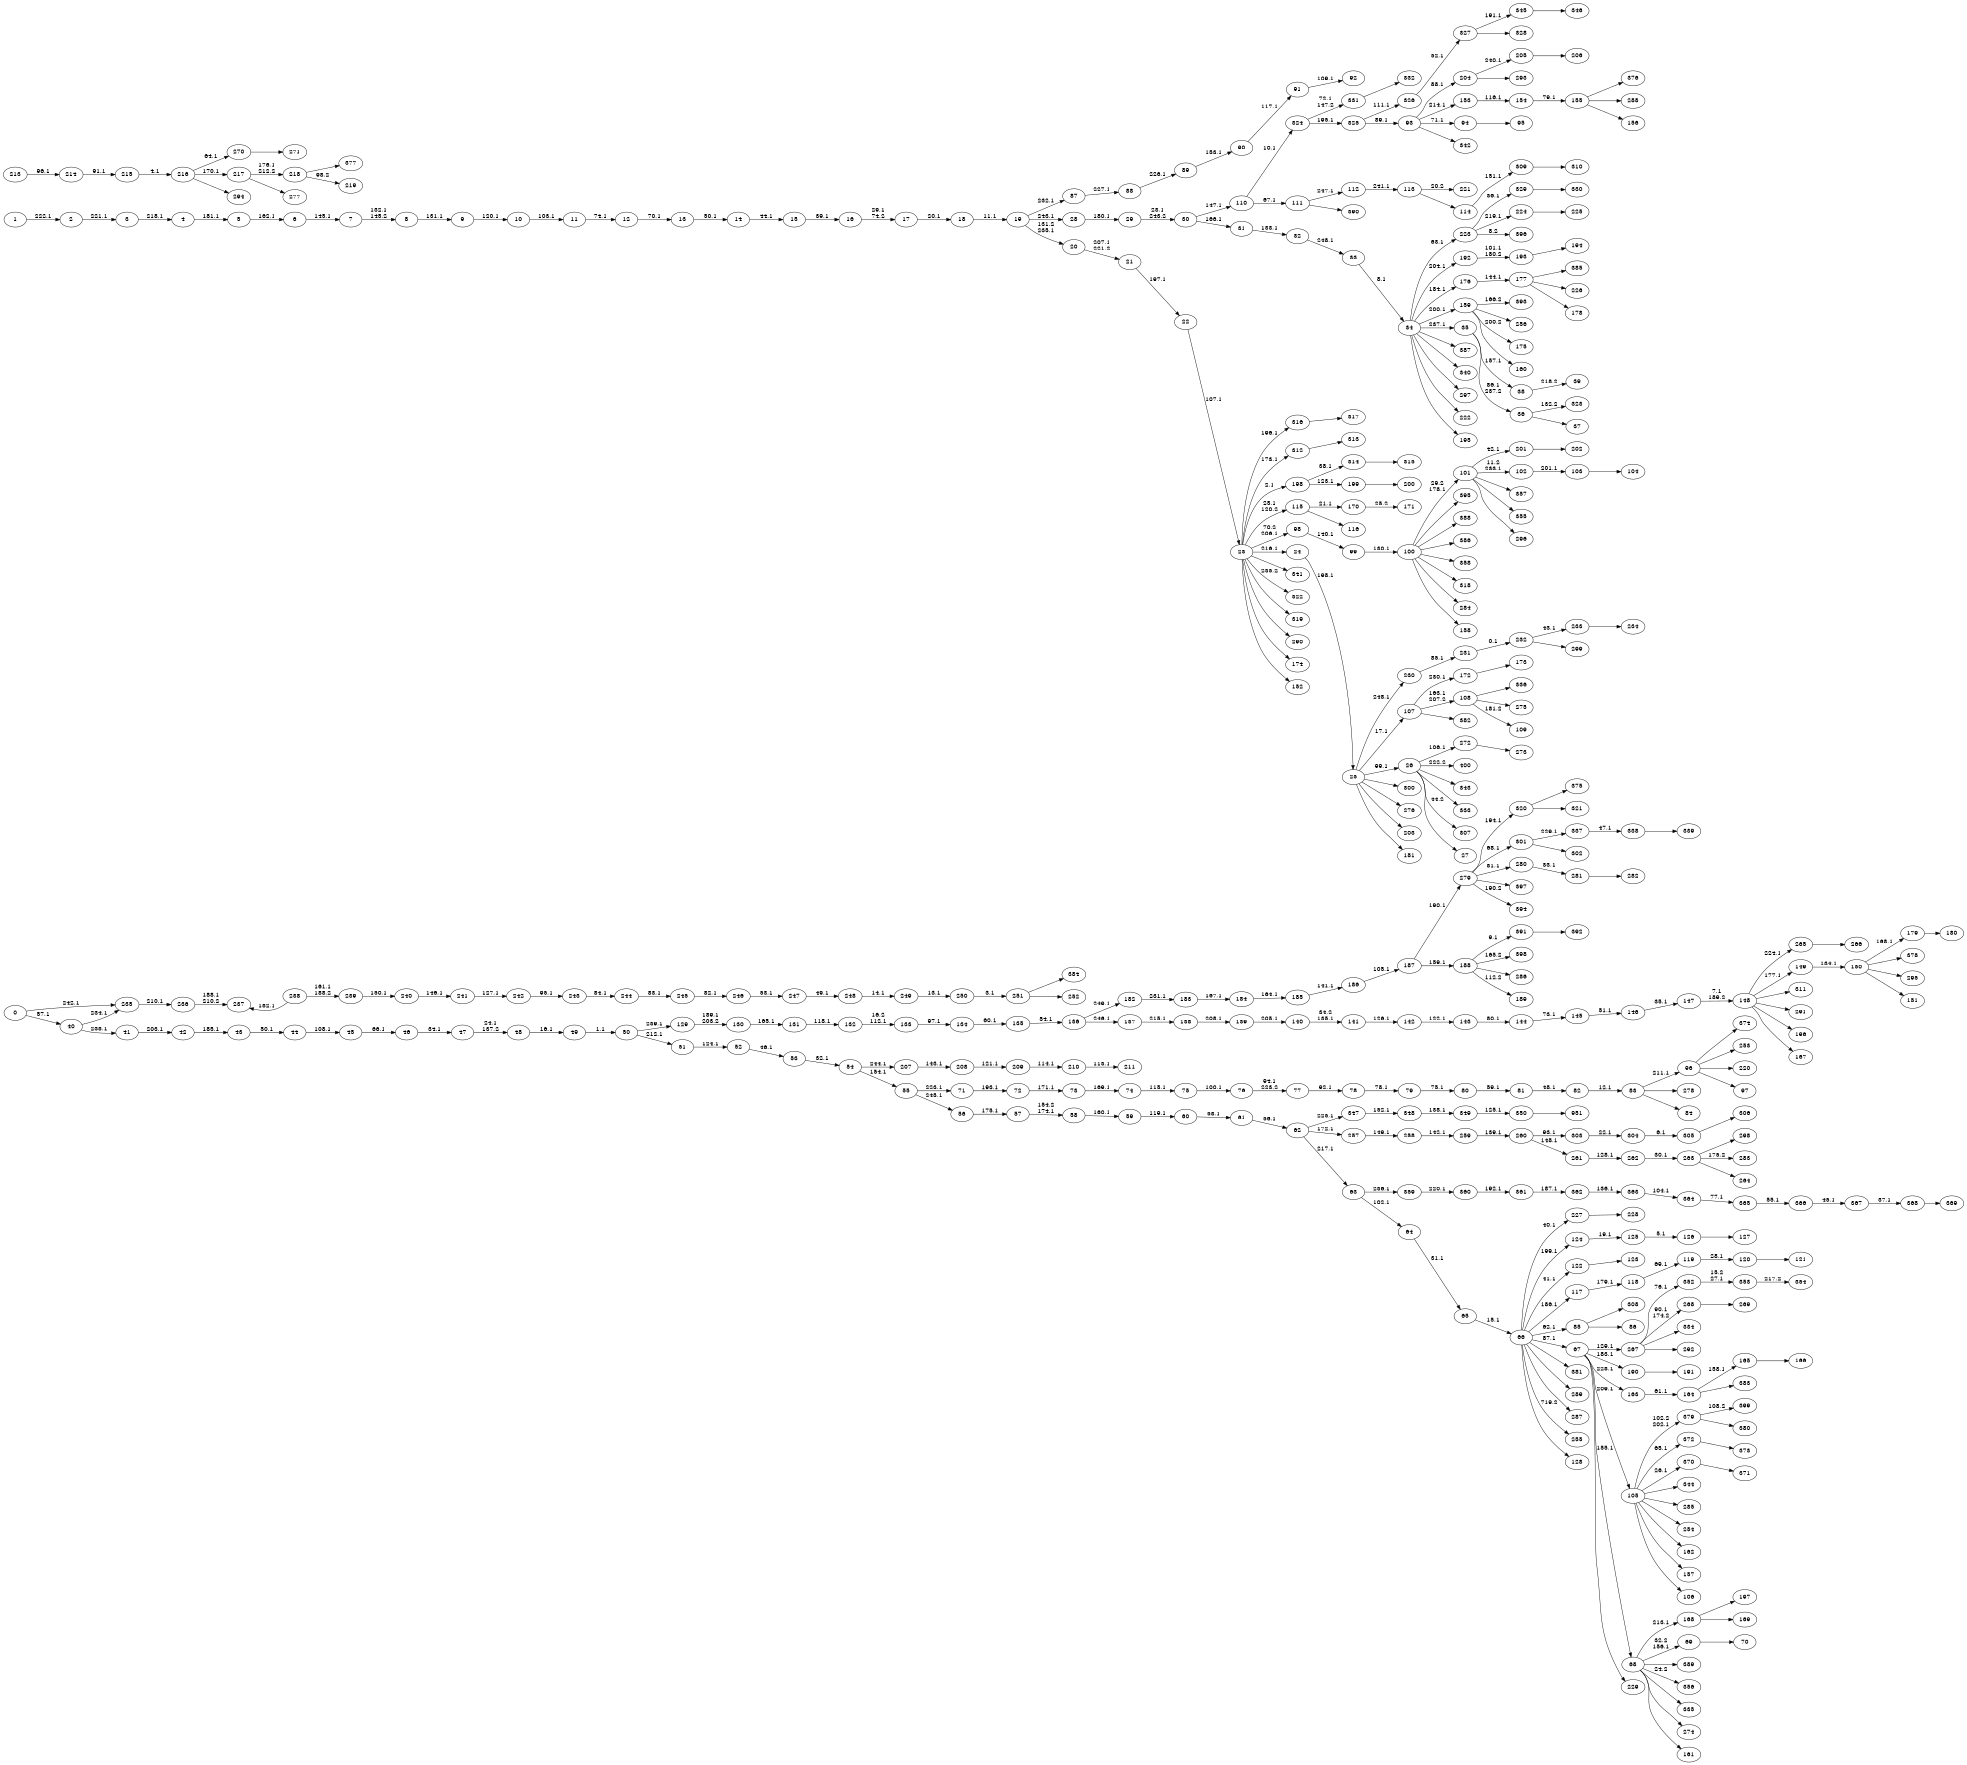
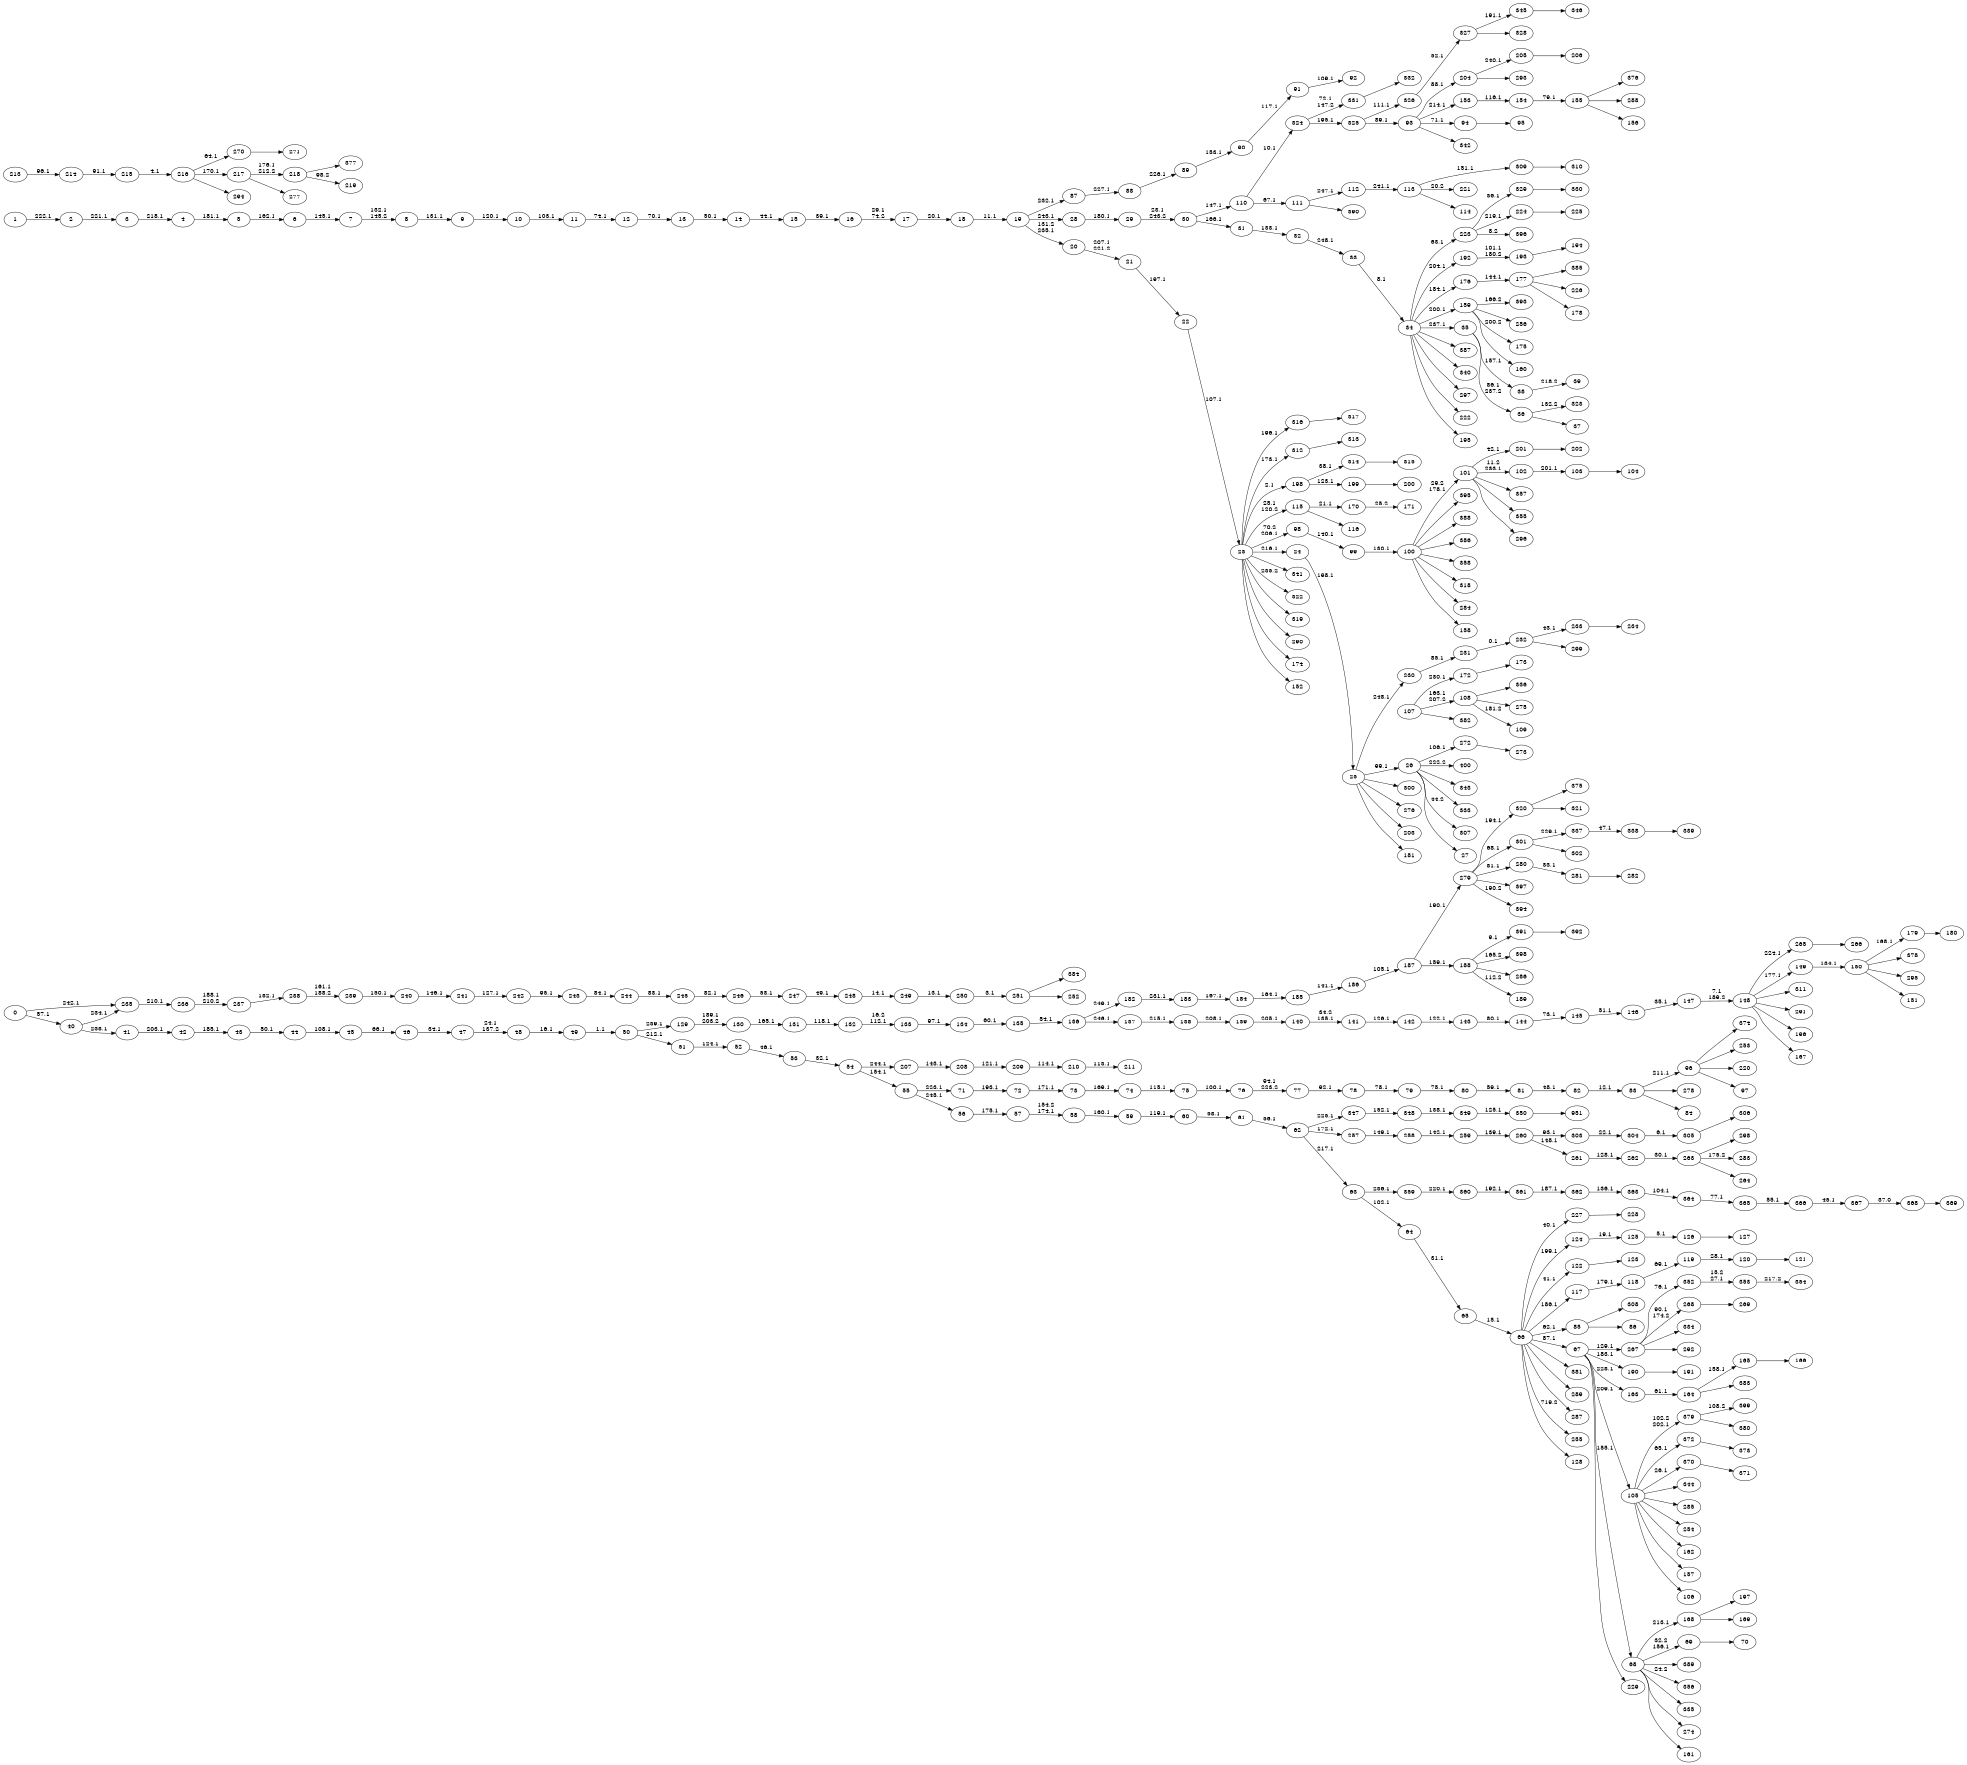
edge "114" -> "309": now "113" -> "309"
edge "25" -> "107": removed, label "17,1"
edge "238" -> "237": reversed
edge "367" -> "368": label "37,1" -> "37,0"
